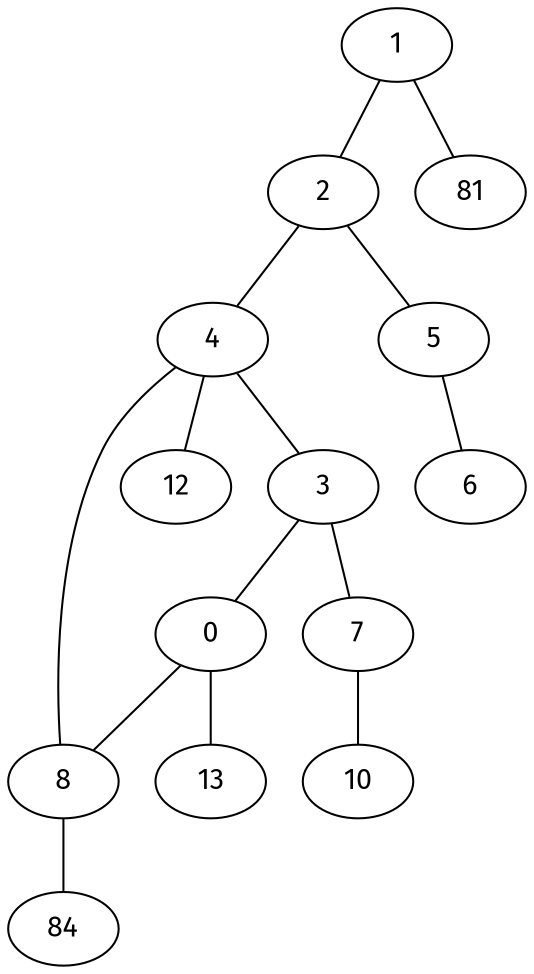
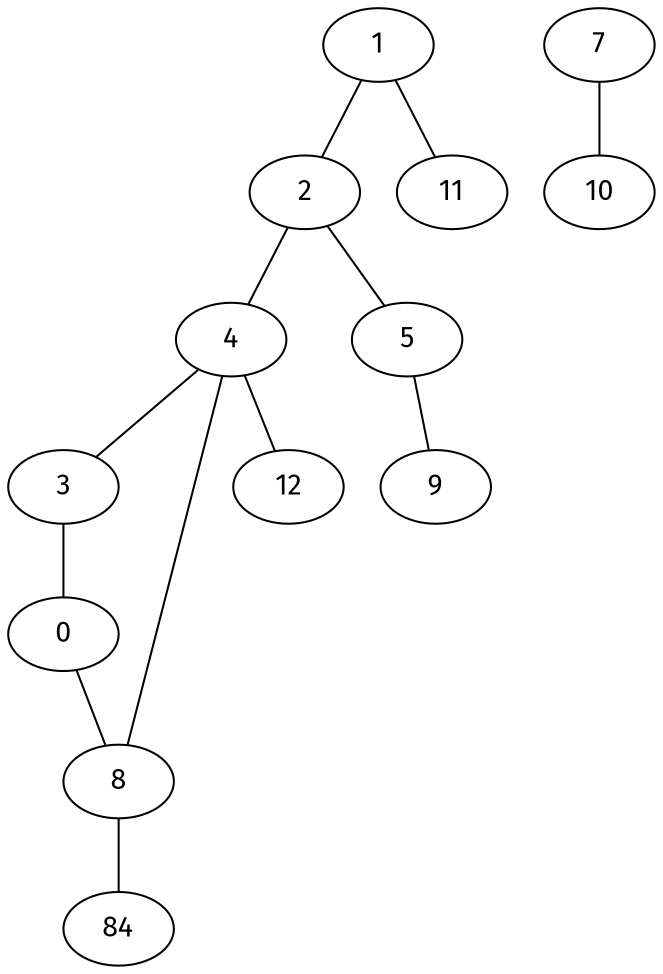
node "81": label "81" -> "11"
node "6": label "6" -> "9"
edge "3" -- "7": removed
node "13": removed
